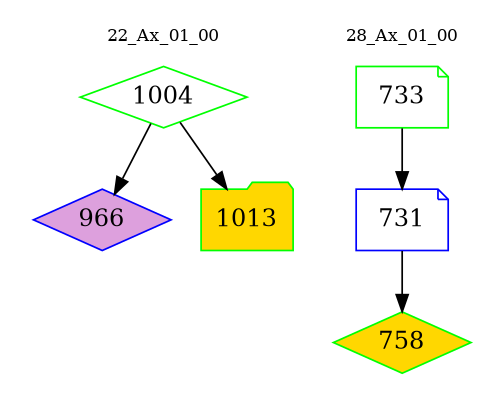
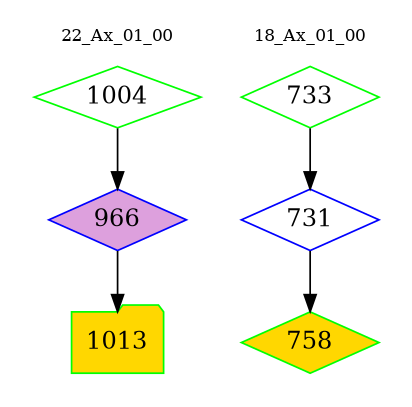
cluster "28_Ax_01_00": label "28_Ax_01_00" -> "18_Ax_01_00"
node "733": shape note -> diamond
edge "1004" -> "1013": now "966" -> "1013"
node "731": shape note -> diamond
